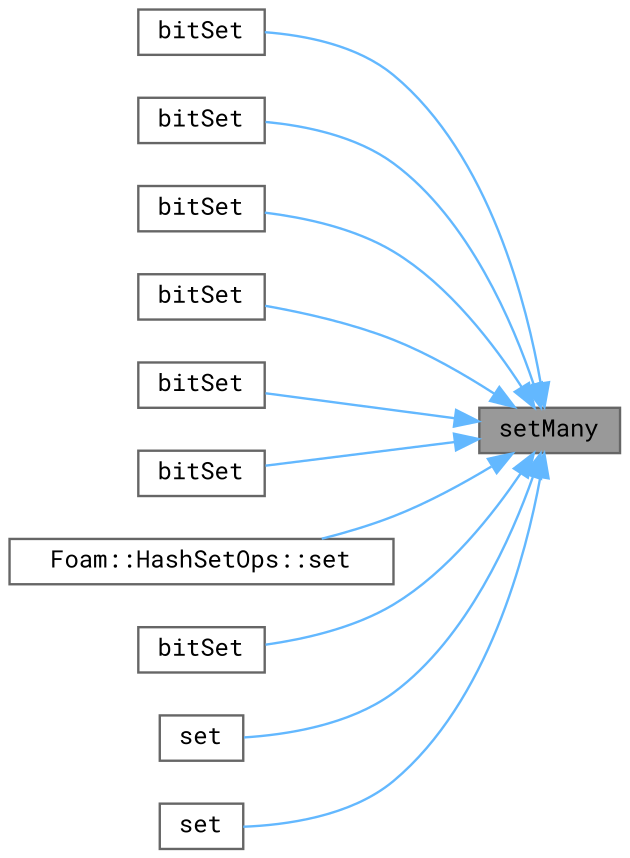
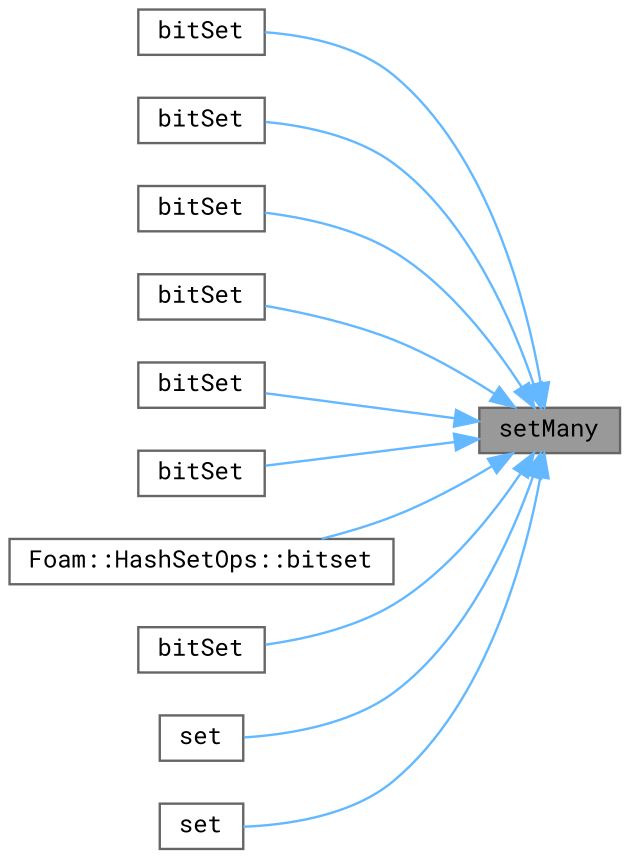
node "Foam::HashSetOps::set": label "Foam::HashSetOps::set" -> "Foam::HashSetOps::bitset"
